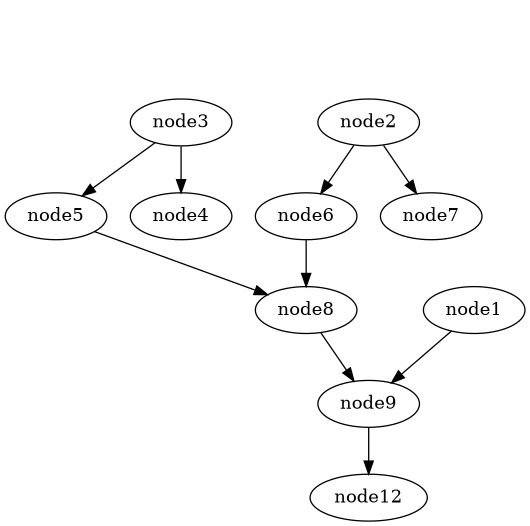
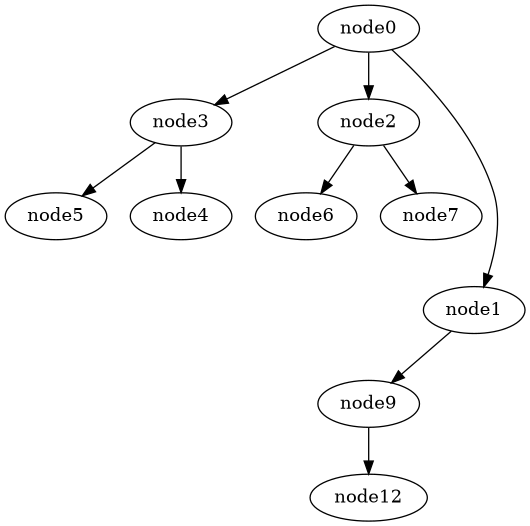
node "node0": added
node "node8": removed
